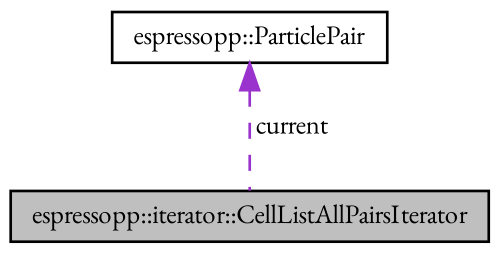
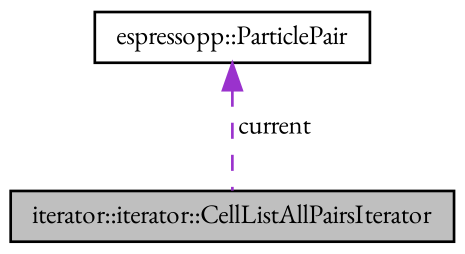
node "espressopp::iterator::CellListAllPairsIterator": label "espressopp::iterator::CellListAllPairsIterator" -> "iterator::iterator::CellListAllPairsIterator"
